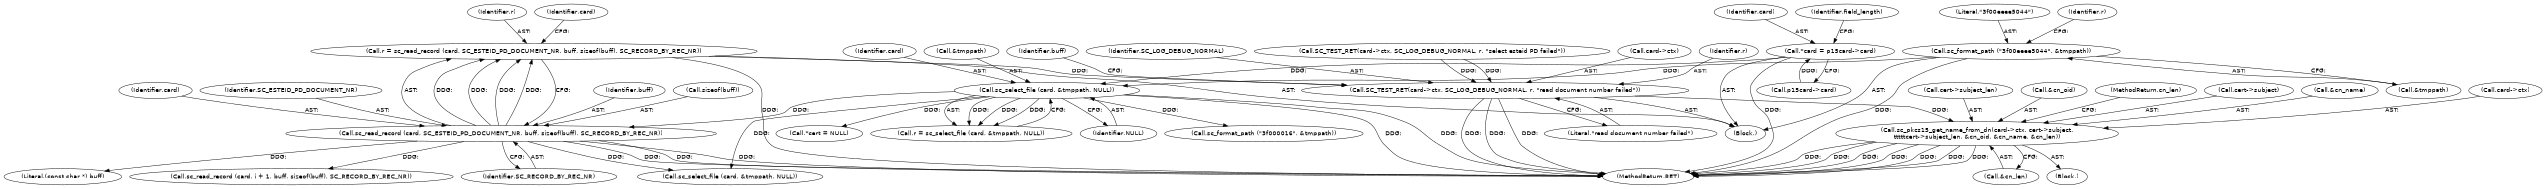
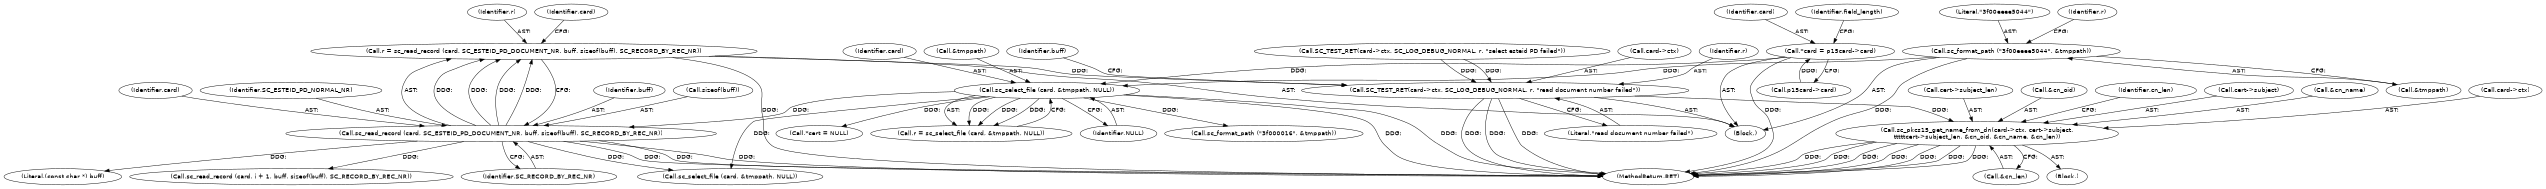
node "(Identifier,SC_LOG_DEBUG_NORMAL)": removed
node "(Identifier,SC_ESTEID_PD_DOCUMENT_NR)": label "(Identifier,SC_ESTEID_PD_DOCUMENT_NR)" -> "(Identifier,SC_ESTEID_PD_NORMAL_NR)"
node "(MethodReturn,cn_len)": label "(MethodReturn,cn_len)" -> "(Identifier,cn_len)"
